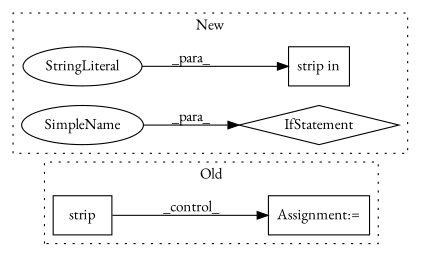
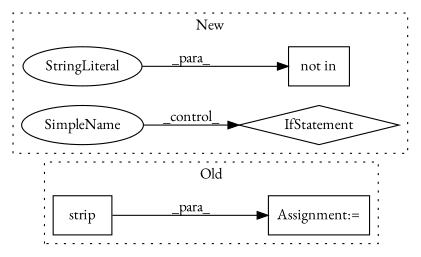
node "strip in": label "strip in" -> "not in"
edge "SimpleName" -> "IfStatement": label "_para_" -> "_control_"
edge "strip" -> "Assignment:=": label "_control_" -> "_para_"
